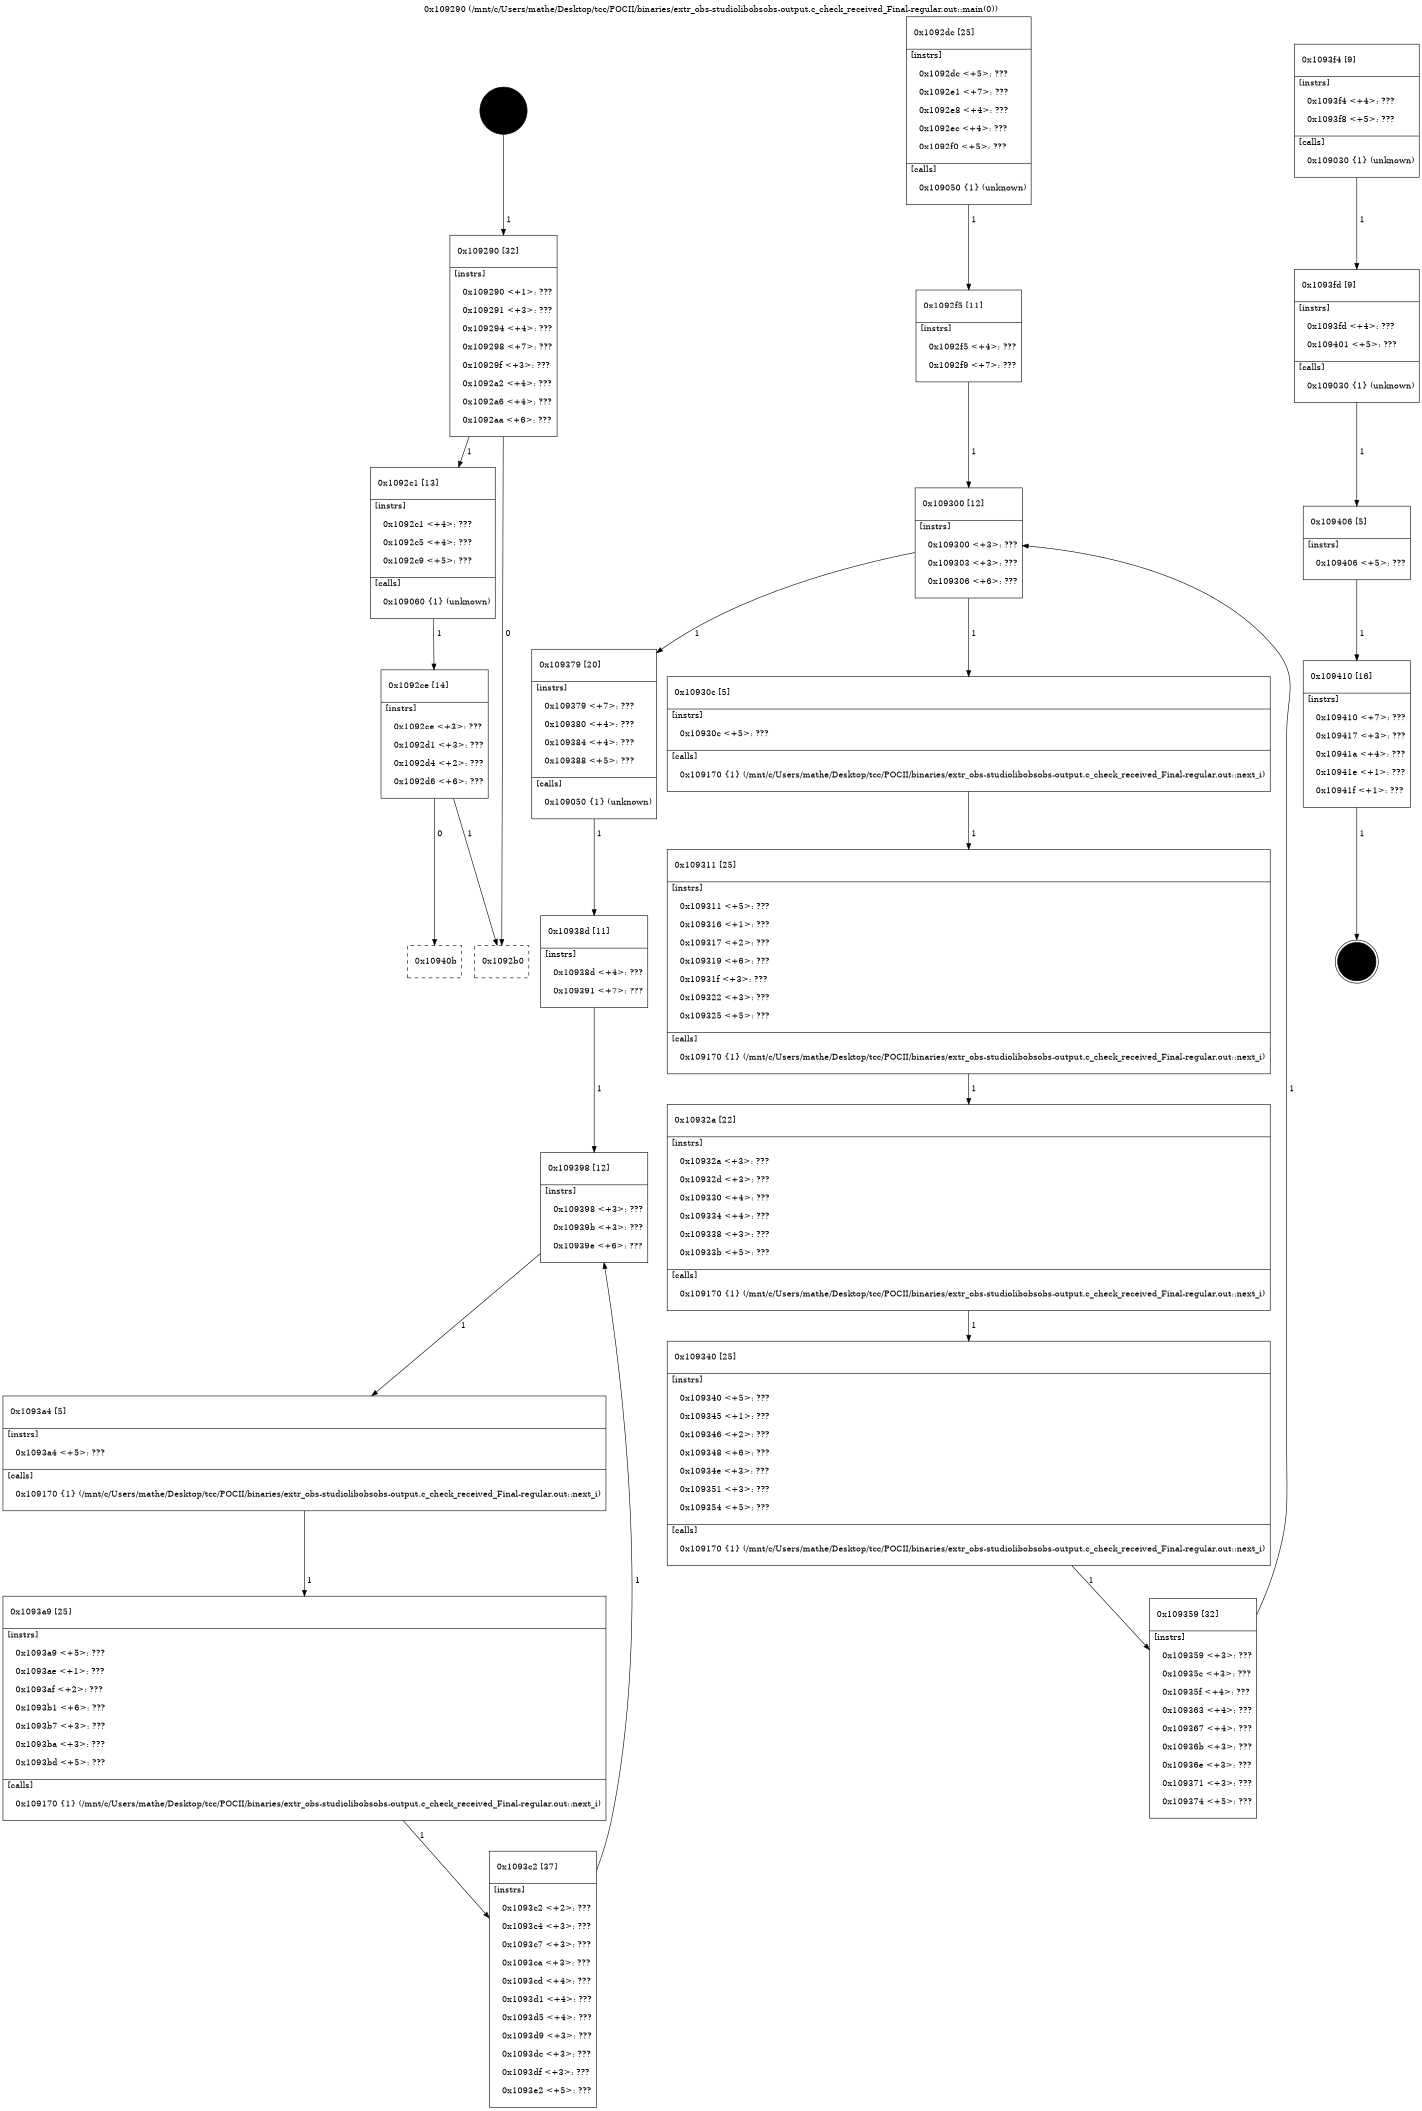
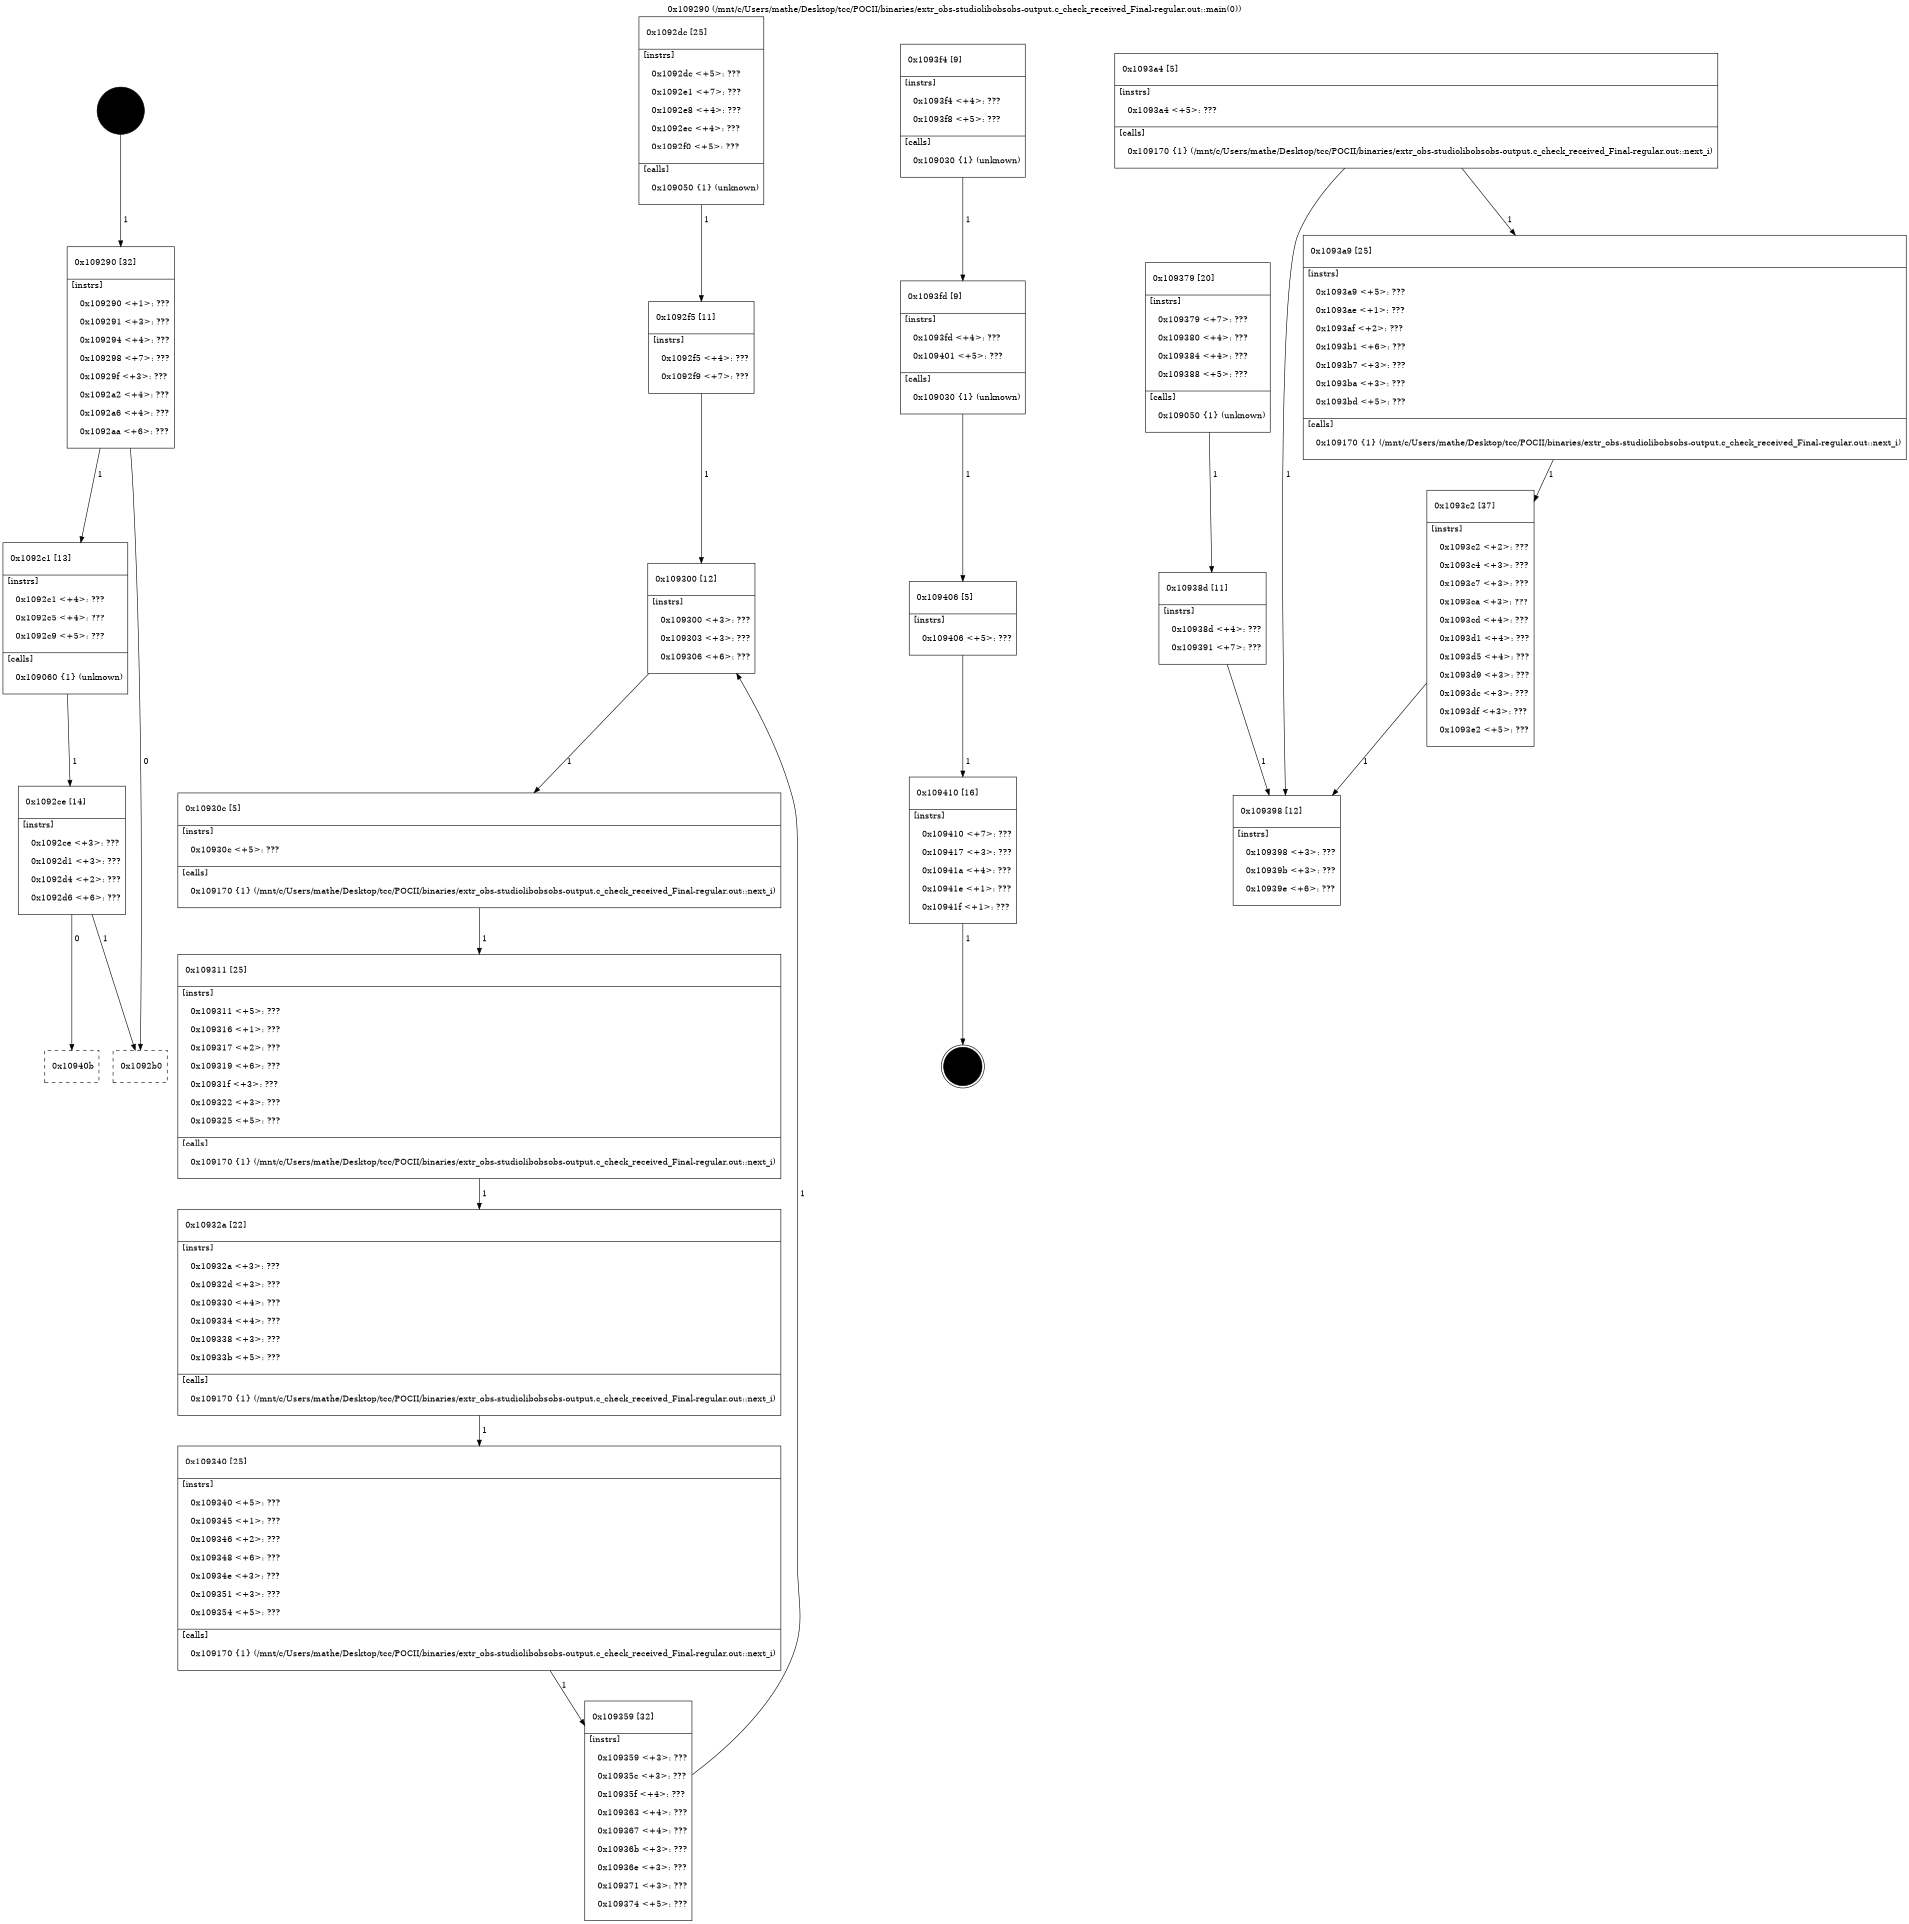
edge "0x109300 [12]" -> "0x109379 [20]": removed, label "1"
edge "0x109398 [12]" -> "0x1093a4 [5]": reversed
